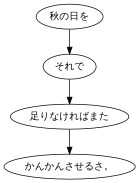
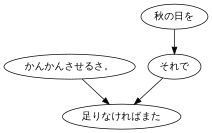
edge "足りなければまた" -> "かんかんさせるさ。": reversed
